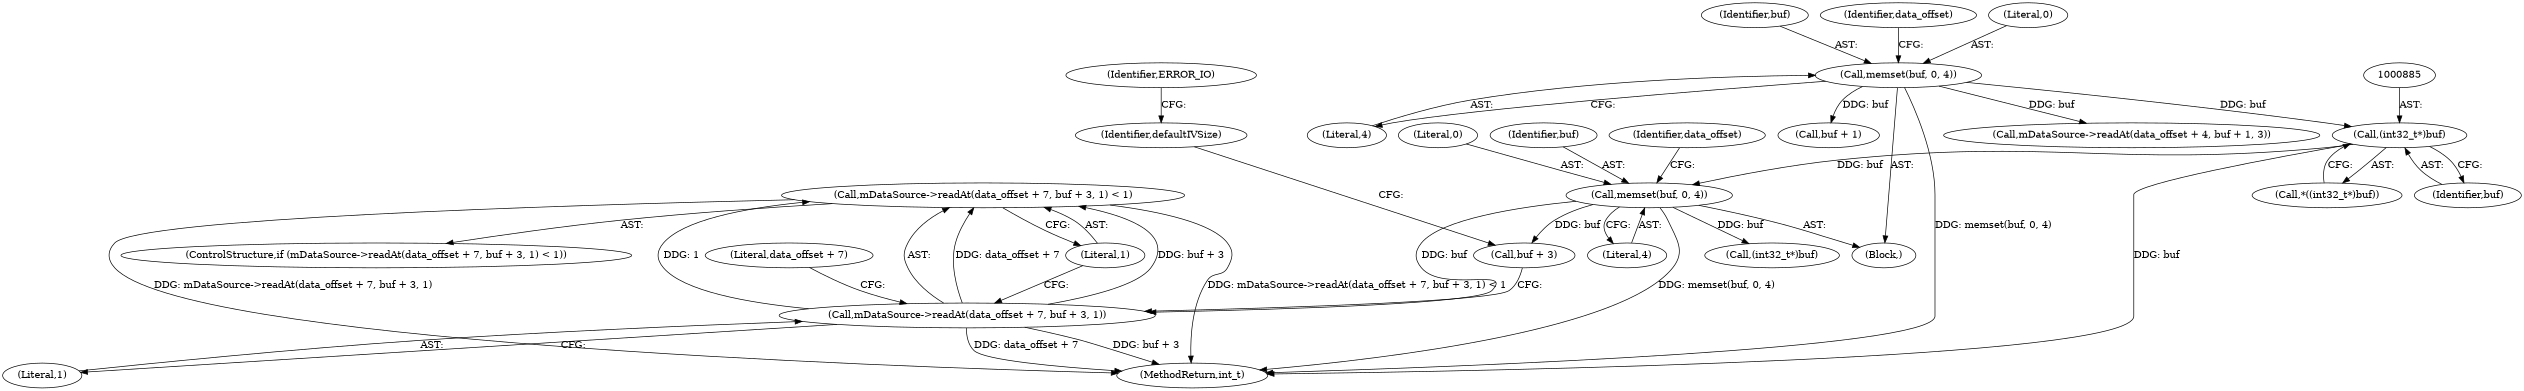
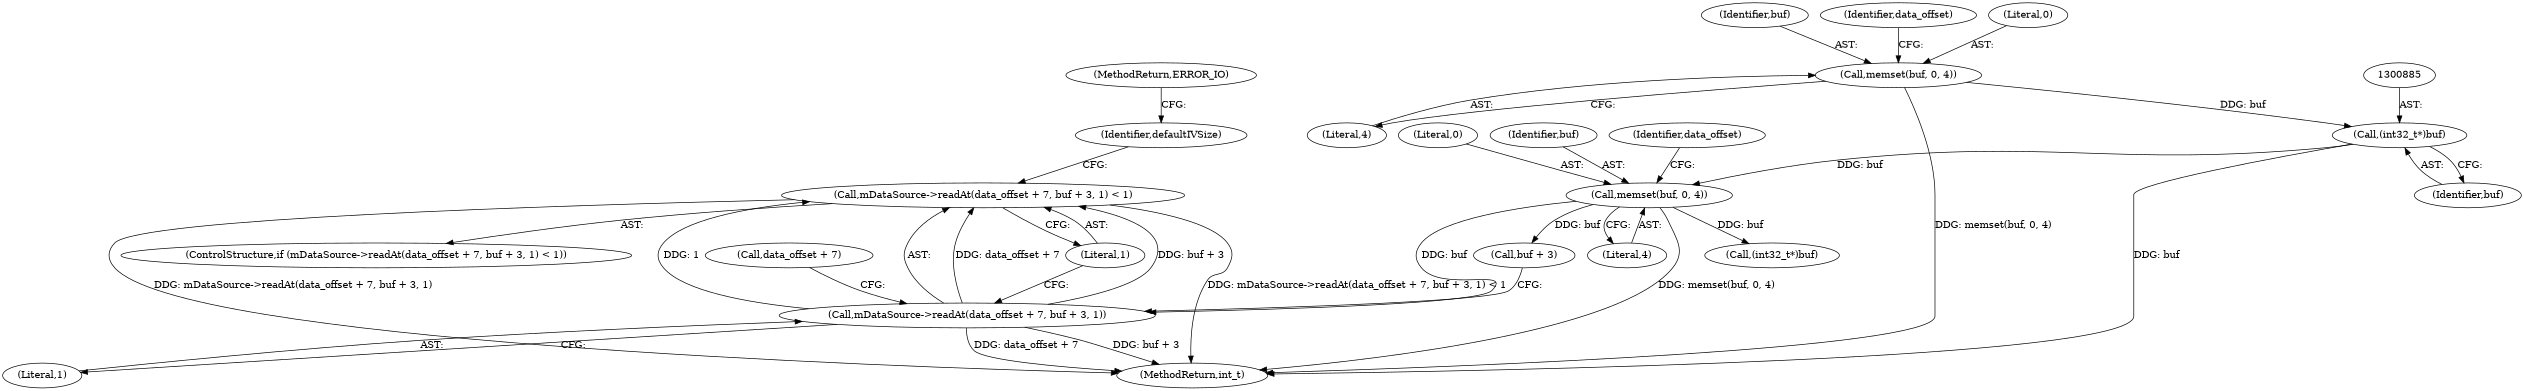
node "(Identifier,ERROR_IO)": label "(Identifier,ERROR_IO)" -> "(MethodReturn,ERROR_IO)"
node "1000885": label "1000885" -> "1300885"
node "(Call,buf + 1)": removed
node "(Call,mDataSource->readAt(data_offset + 4, buf + 1, 3))": removed
edge "(Identifier,defaultIVSize)" -> "(Call,buf + 3)": now "(Identifier,defaultIVSize)" -> "(Call,mDataSource->readAt(data_offset + 7, buf + 3, 1) < 1)"
node "(Call,*((int32_t*)buf))": removed
node "(Literal,data_offset + 7)": label "(Literal,data_offset + 7)" -> "(Call,data_offset + 7)"
node "(Block,)": removed
